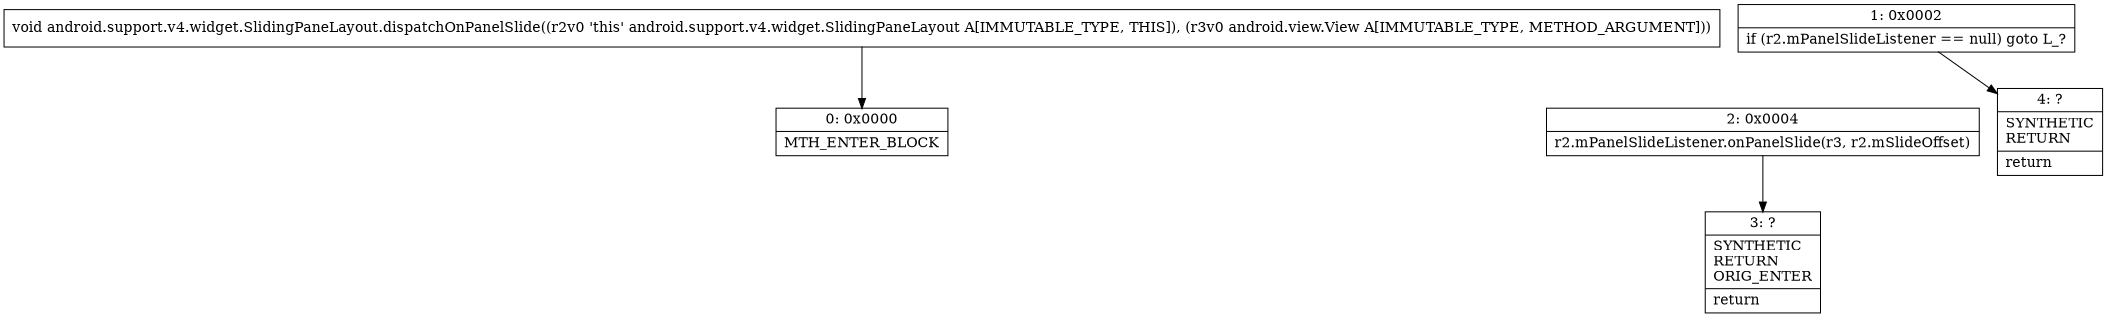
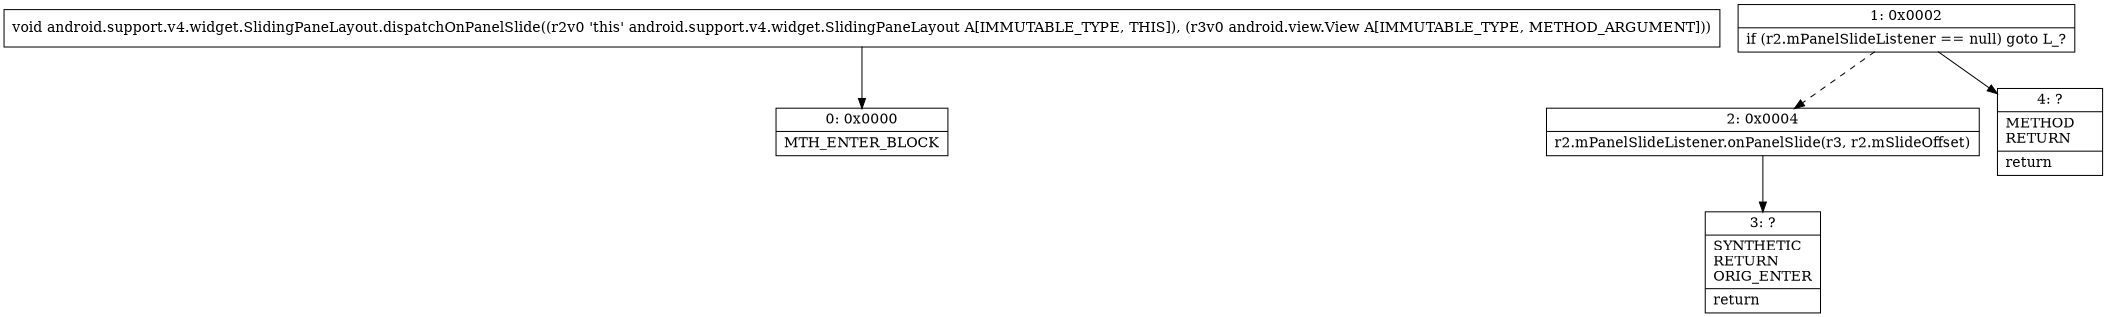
edge "1: 0x0002" -> "2: 0x0004": added
node "4: ?": text "SYNTHETIC" -> "METHOD"
